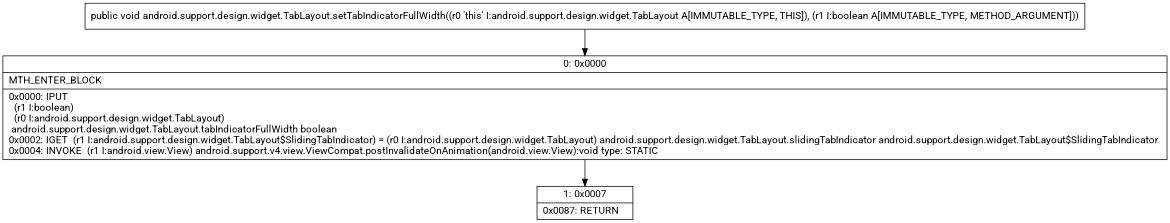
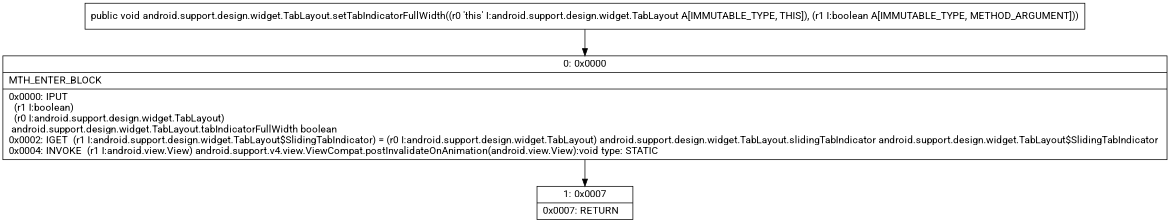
node "1: 0x0007": text "0x0087: RETURN" -> "0x0007: RETURN"
